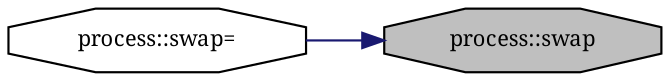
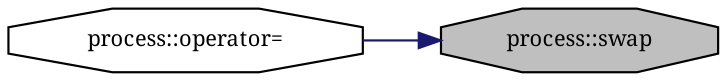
node "process::swap=": label "process::swap=" -> "process::operator="
